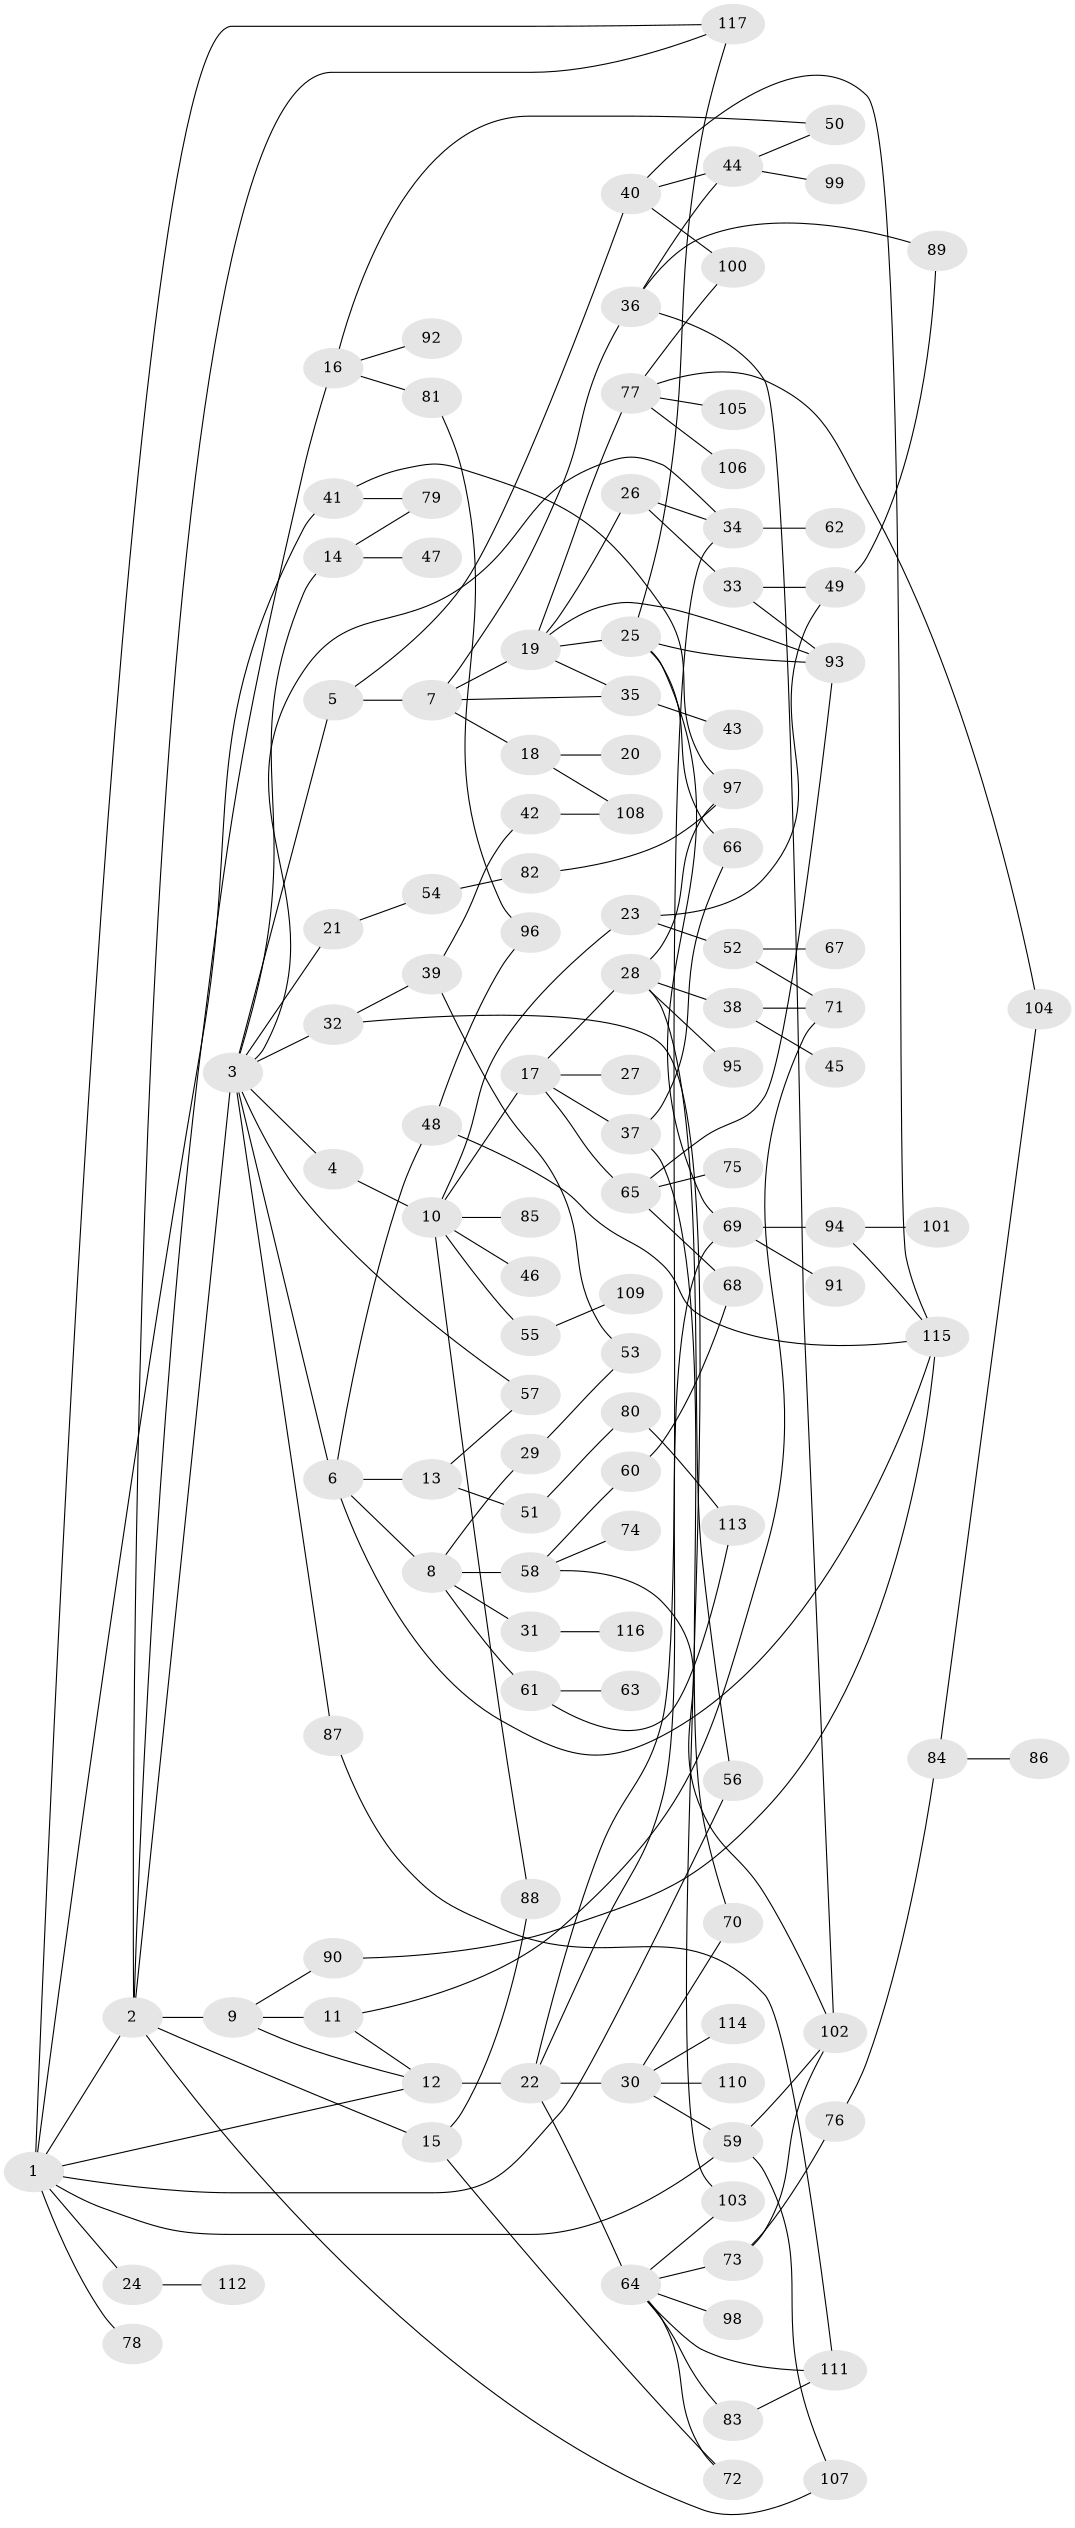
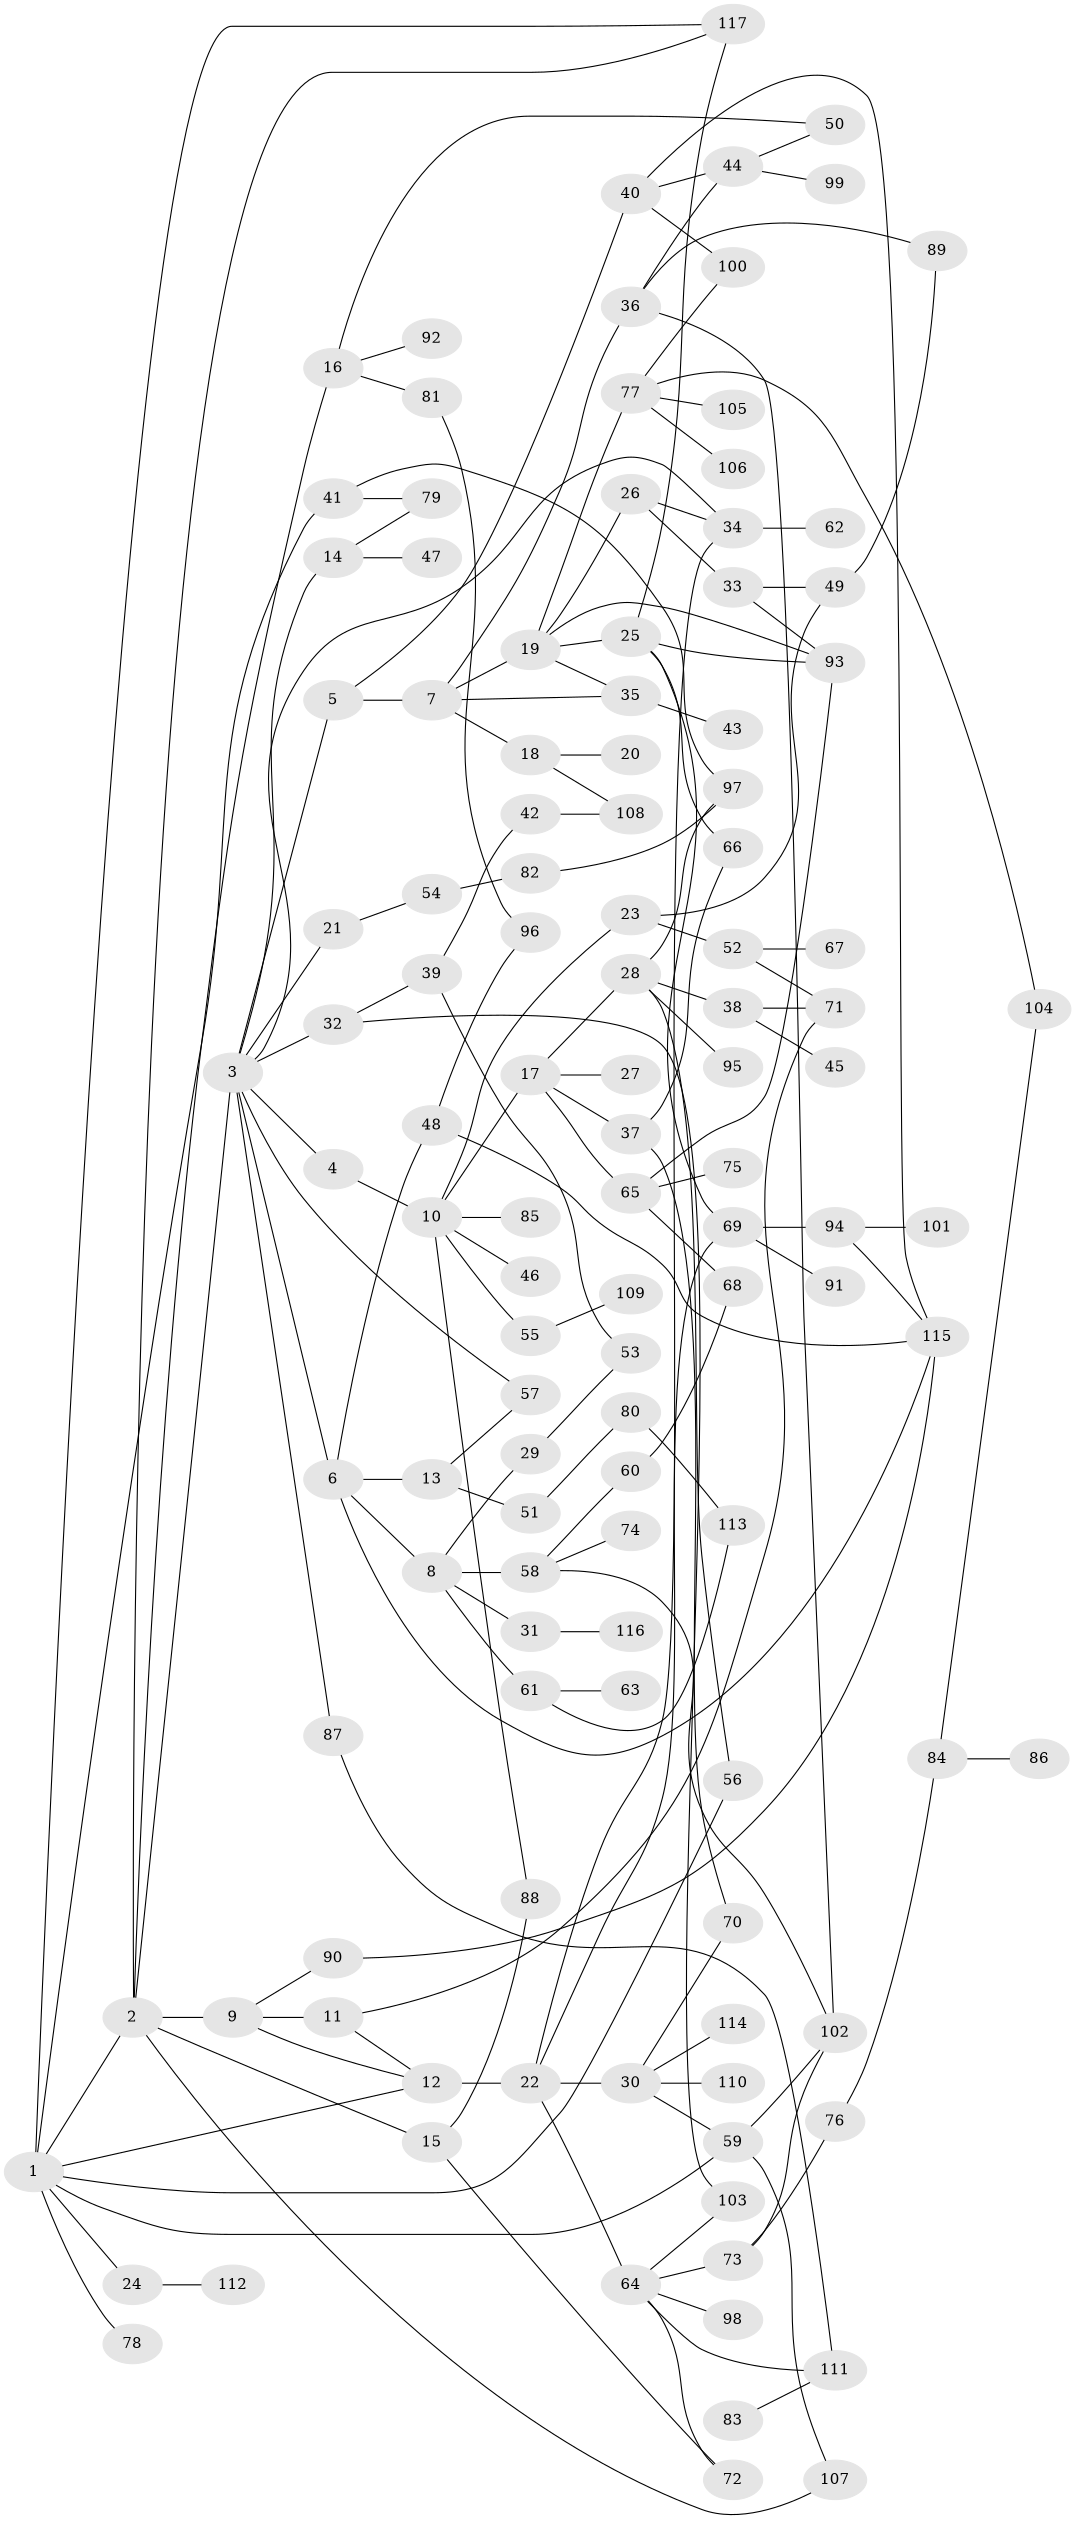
edge "64" -- "83": removed
